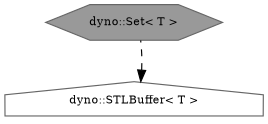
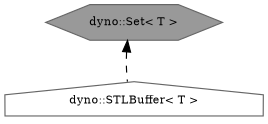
edge "dyno::Set< T >" -> "dyno::STLBuffer< T >": reversed
